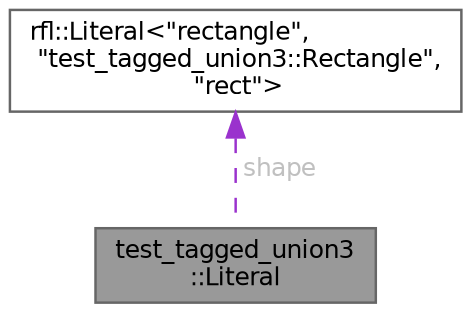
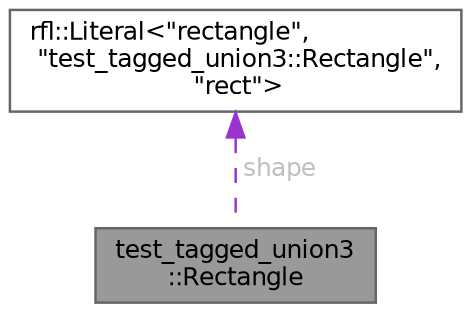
node "test_tagged_union3 ::Literal": label "test_tagged_union3 ::Literal" -> "test_tagged_union3 ::Rectangle"
